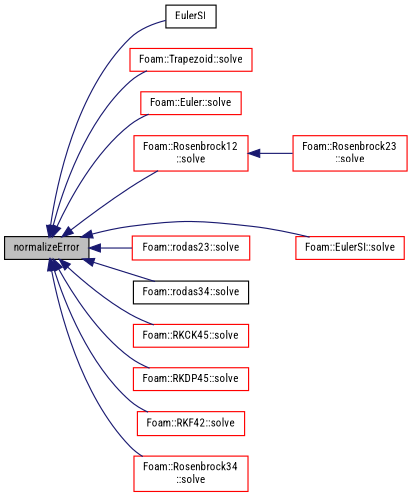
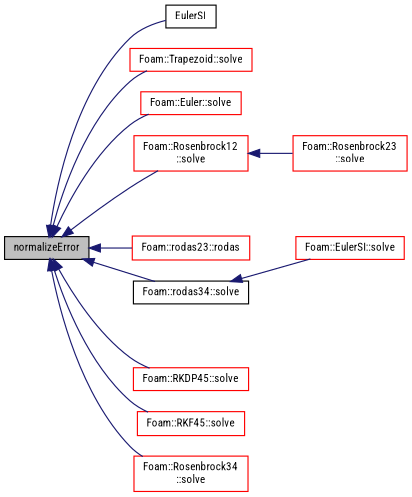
edge "Foam::EulerSI::solve" -> "normalizeError": now "Foam::EulerSI::solve" -> "Foam::rodas34::solve"
node "Foam::rodas23::solve": label "Foam::rodas23::solve" -> "Foam::rodas23::rodas"
node "Foam::RKCK45::solve": removed
node "Foam::RKF42::solve": label "Foam::RKF42::solve" -> "Foam::RKF45::solve"
